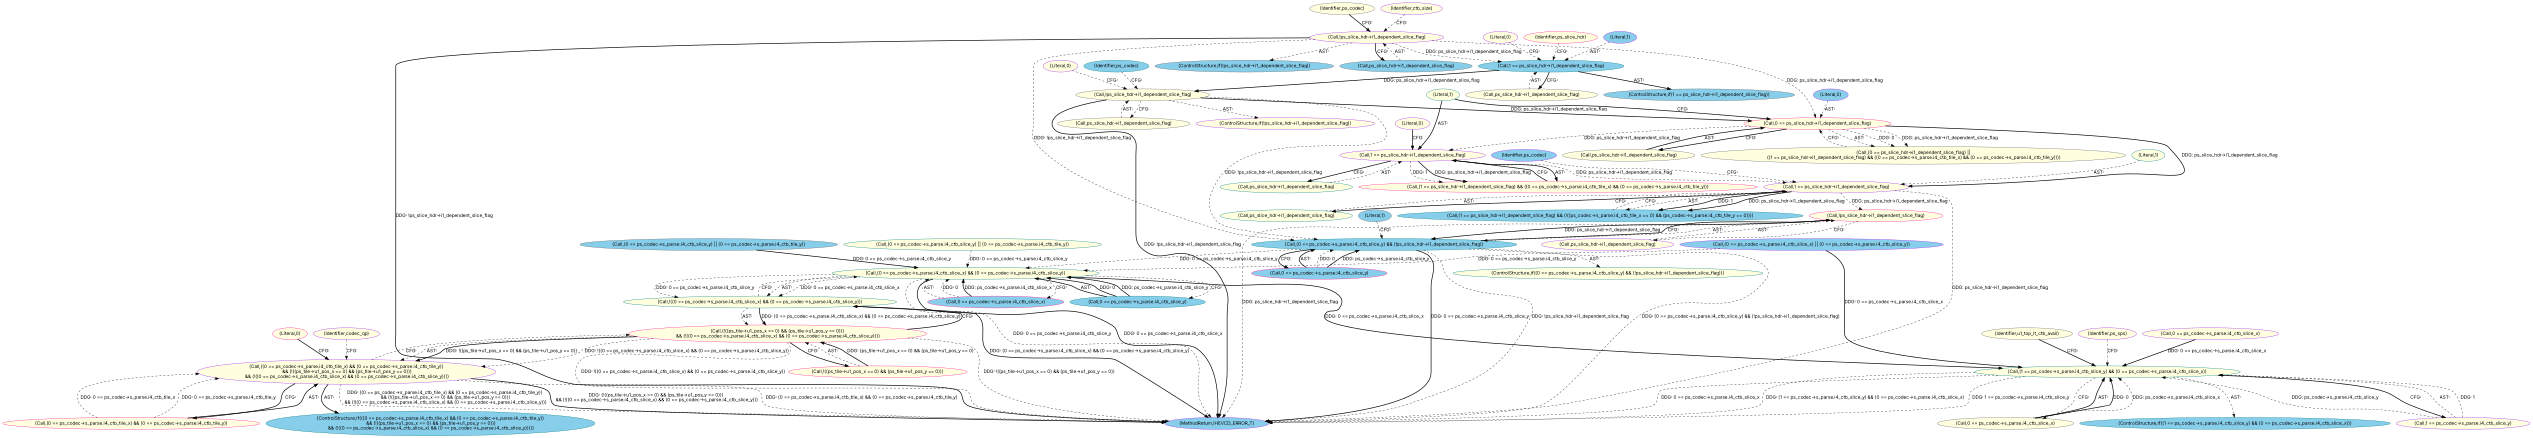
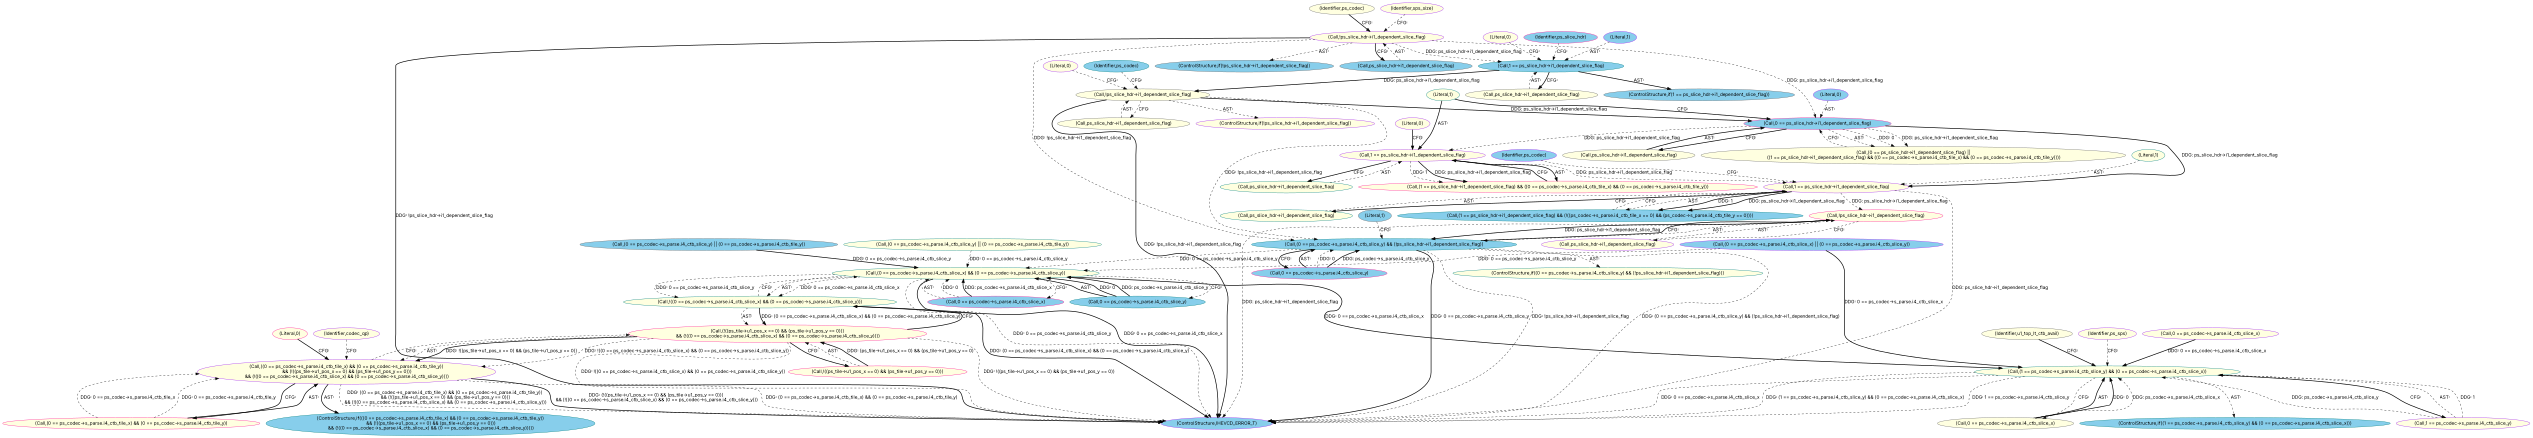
node "(Identifier,ctb_size)": label "(Identifier,ctb_size)" -> "(Identifier,sps_size)"
node "(Identifier,ps_slice_hdr)": fillcolor lightyellow -> skyblue
node "(Call,0 == ps_slice_hdr->i1_dependent_slice_flag)": fillcolor lightyellow -> skyblue
node "(MethodReturn,IHEVCD_ERROR_T)": label "(MethodReturn,IHEVCD_ERROR_T)" -> "(ControlStructure,IHEVCD_ERROR_T)"
